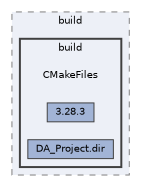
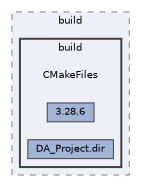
node "3.28.3": label "3.28.3" -> "3.28.6"
